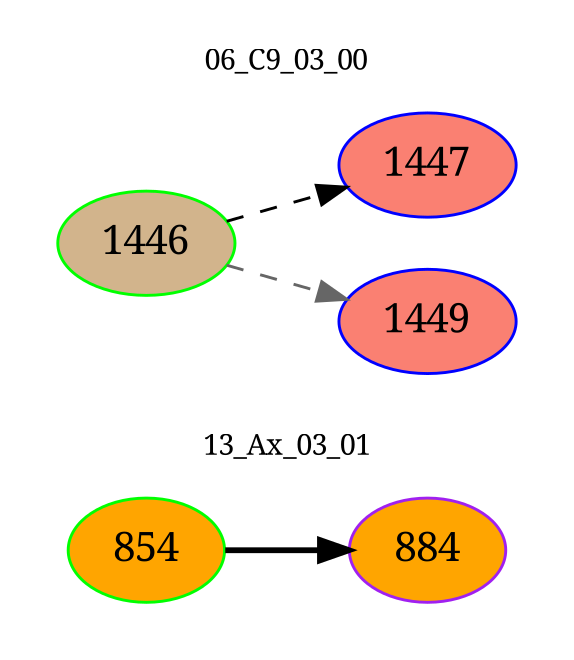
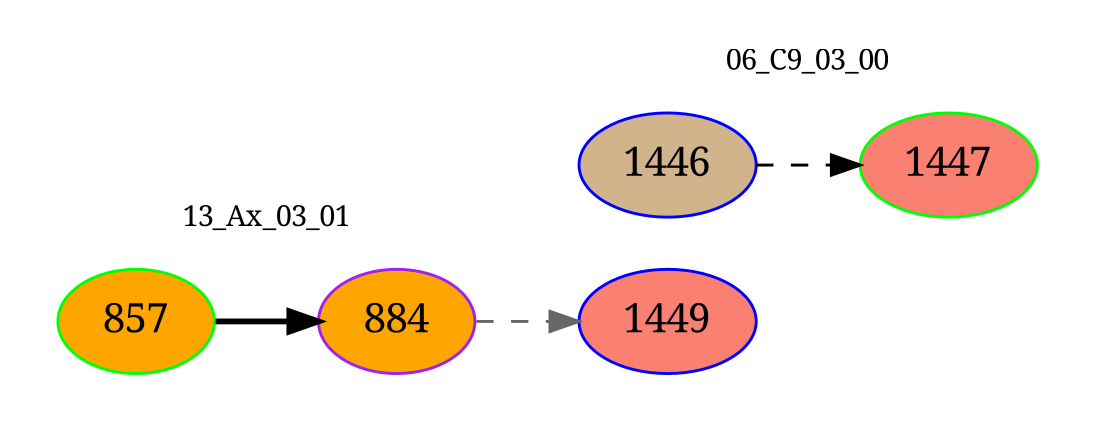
node "1447": color blue -> green
node "1446": color green -> blue
edge "1446" -> "1449": now "884" -> "1449"
node "854": label "854" -> "857"
